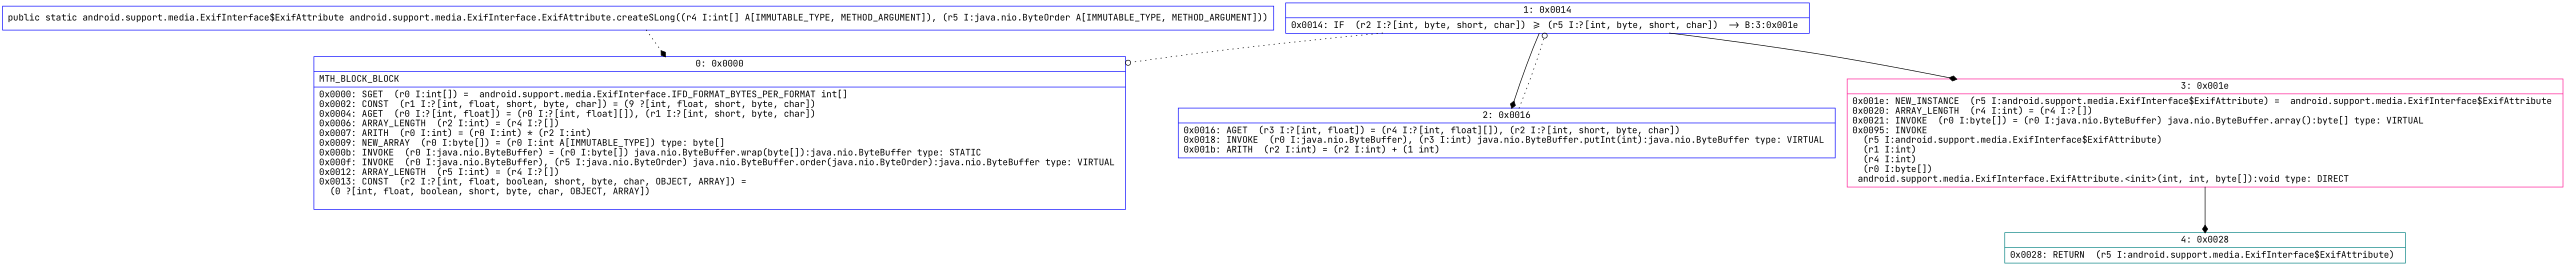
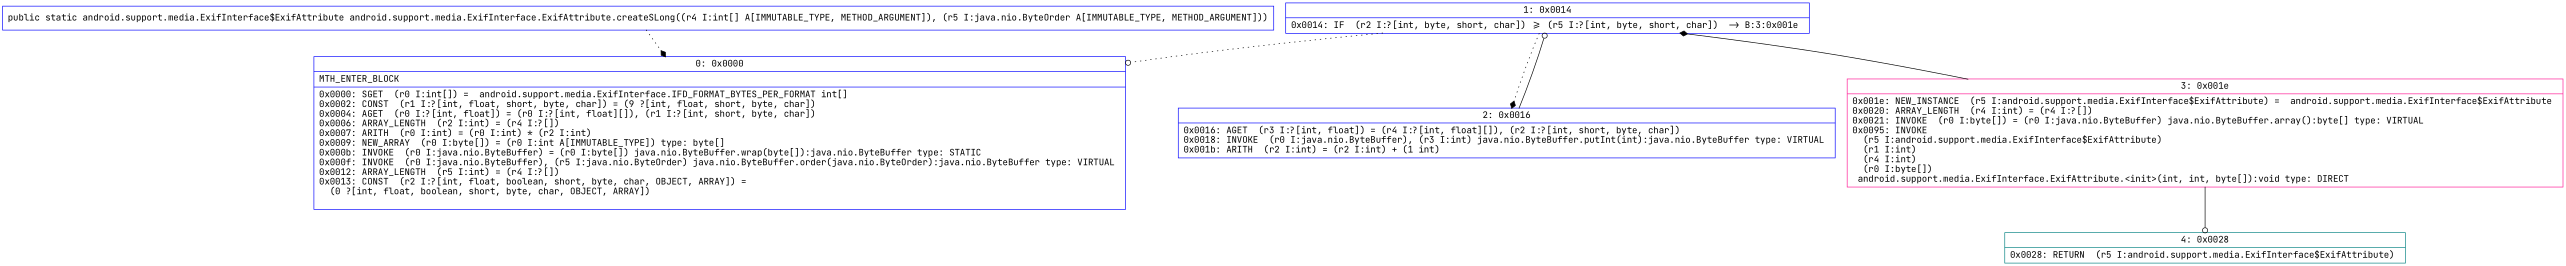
edge "1: 0x0014" -> "3: 0x001e": reversed
edge "1: 0x0014" -> "2: 0x0016": style solid -> dotted
edge "2: 0x0016" -> "1: 0x0014": style dotted -> solid
node "0: 0x0000": text "MTH_BLOCK_BLOCK" -> "MTH_ENTER_BLOCK"
edge "3: 0x001e" -> "4: 0x0028": arrowhead diamond -> odot
